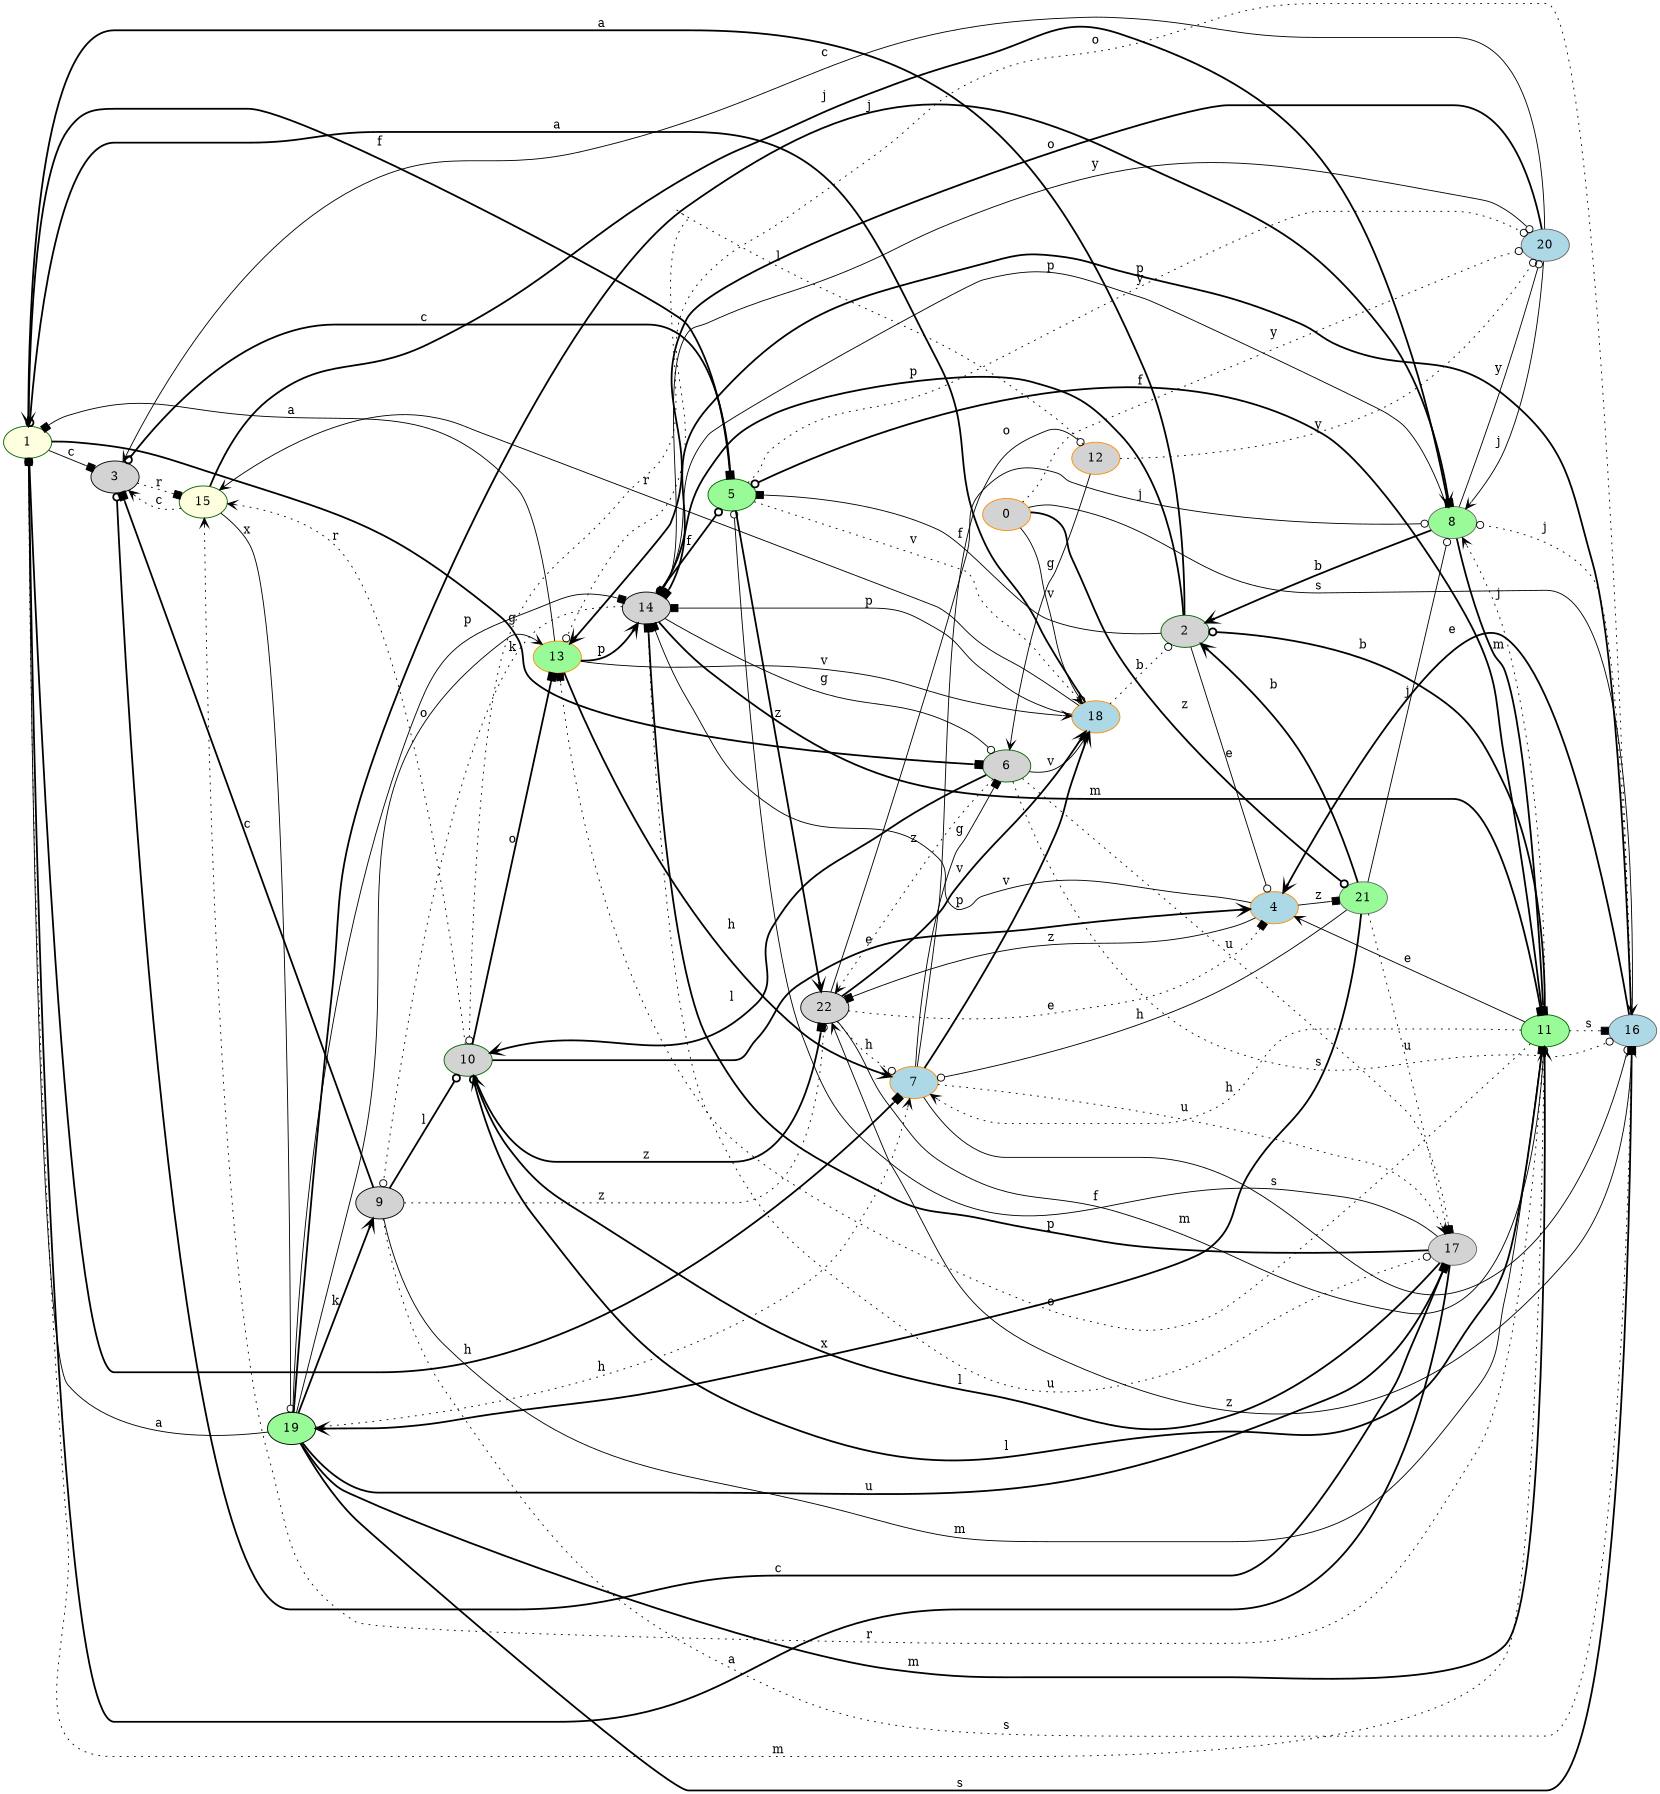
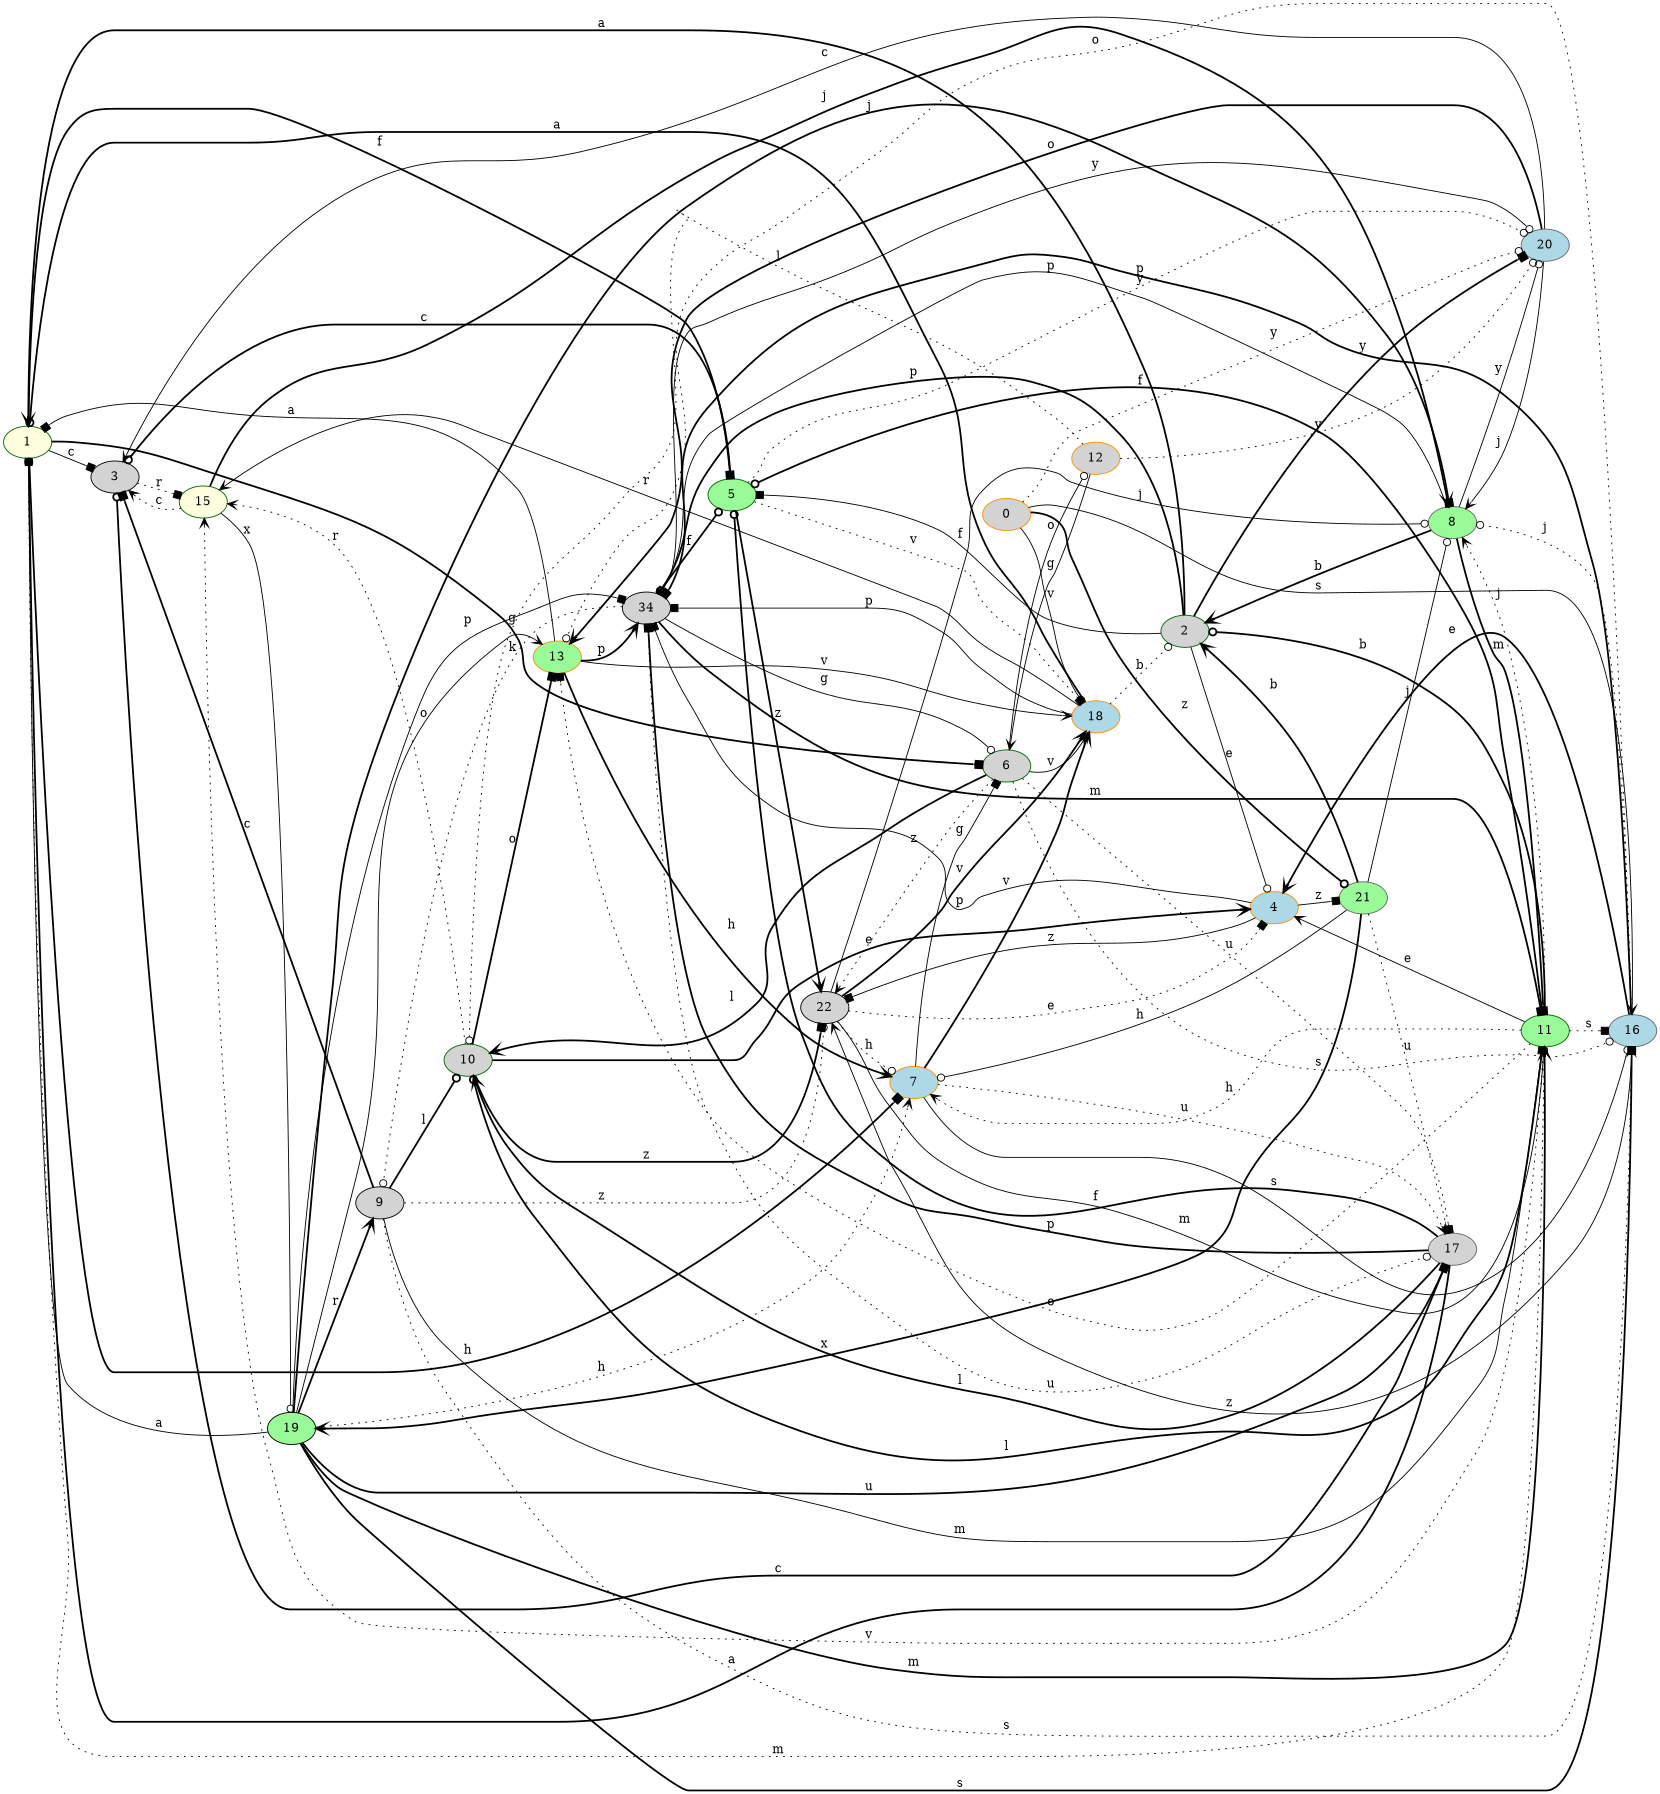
edge "2" -> "20": added, label "y"
edge "5" -> "18": arrowhead vee -> box
node "14": label "14" -> "34"
edge "7" -> "12": now "6" -> "12"
edge "17" -> "5": style solid -> bold
edge "19" -> "9": label "k" -> "r"
edge "11" -> "15": label "r" -> "v"
